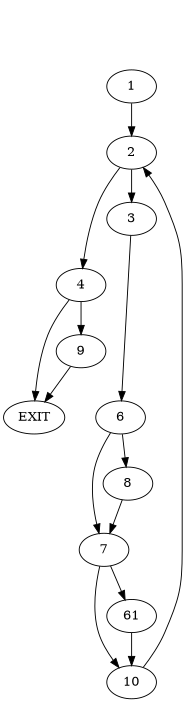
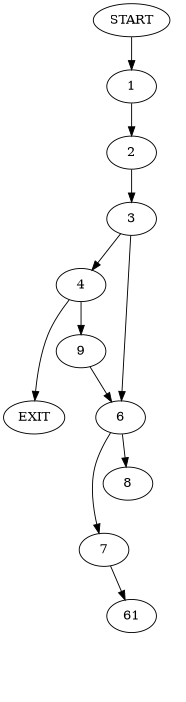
node "START": added
edge "2" -> "4": now "3" -> "4"
edge "9" -> "EXIT": now "9" -> "6"
edge "8" -> "7": removed
node "10": removed
